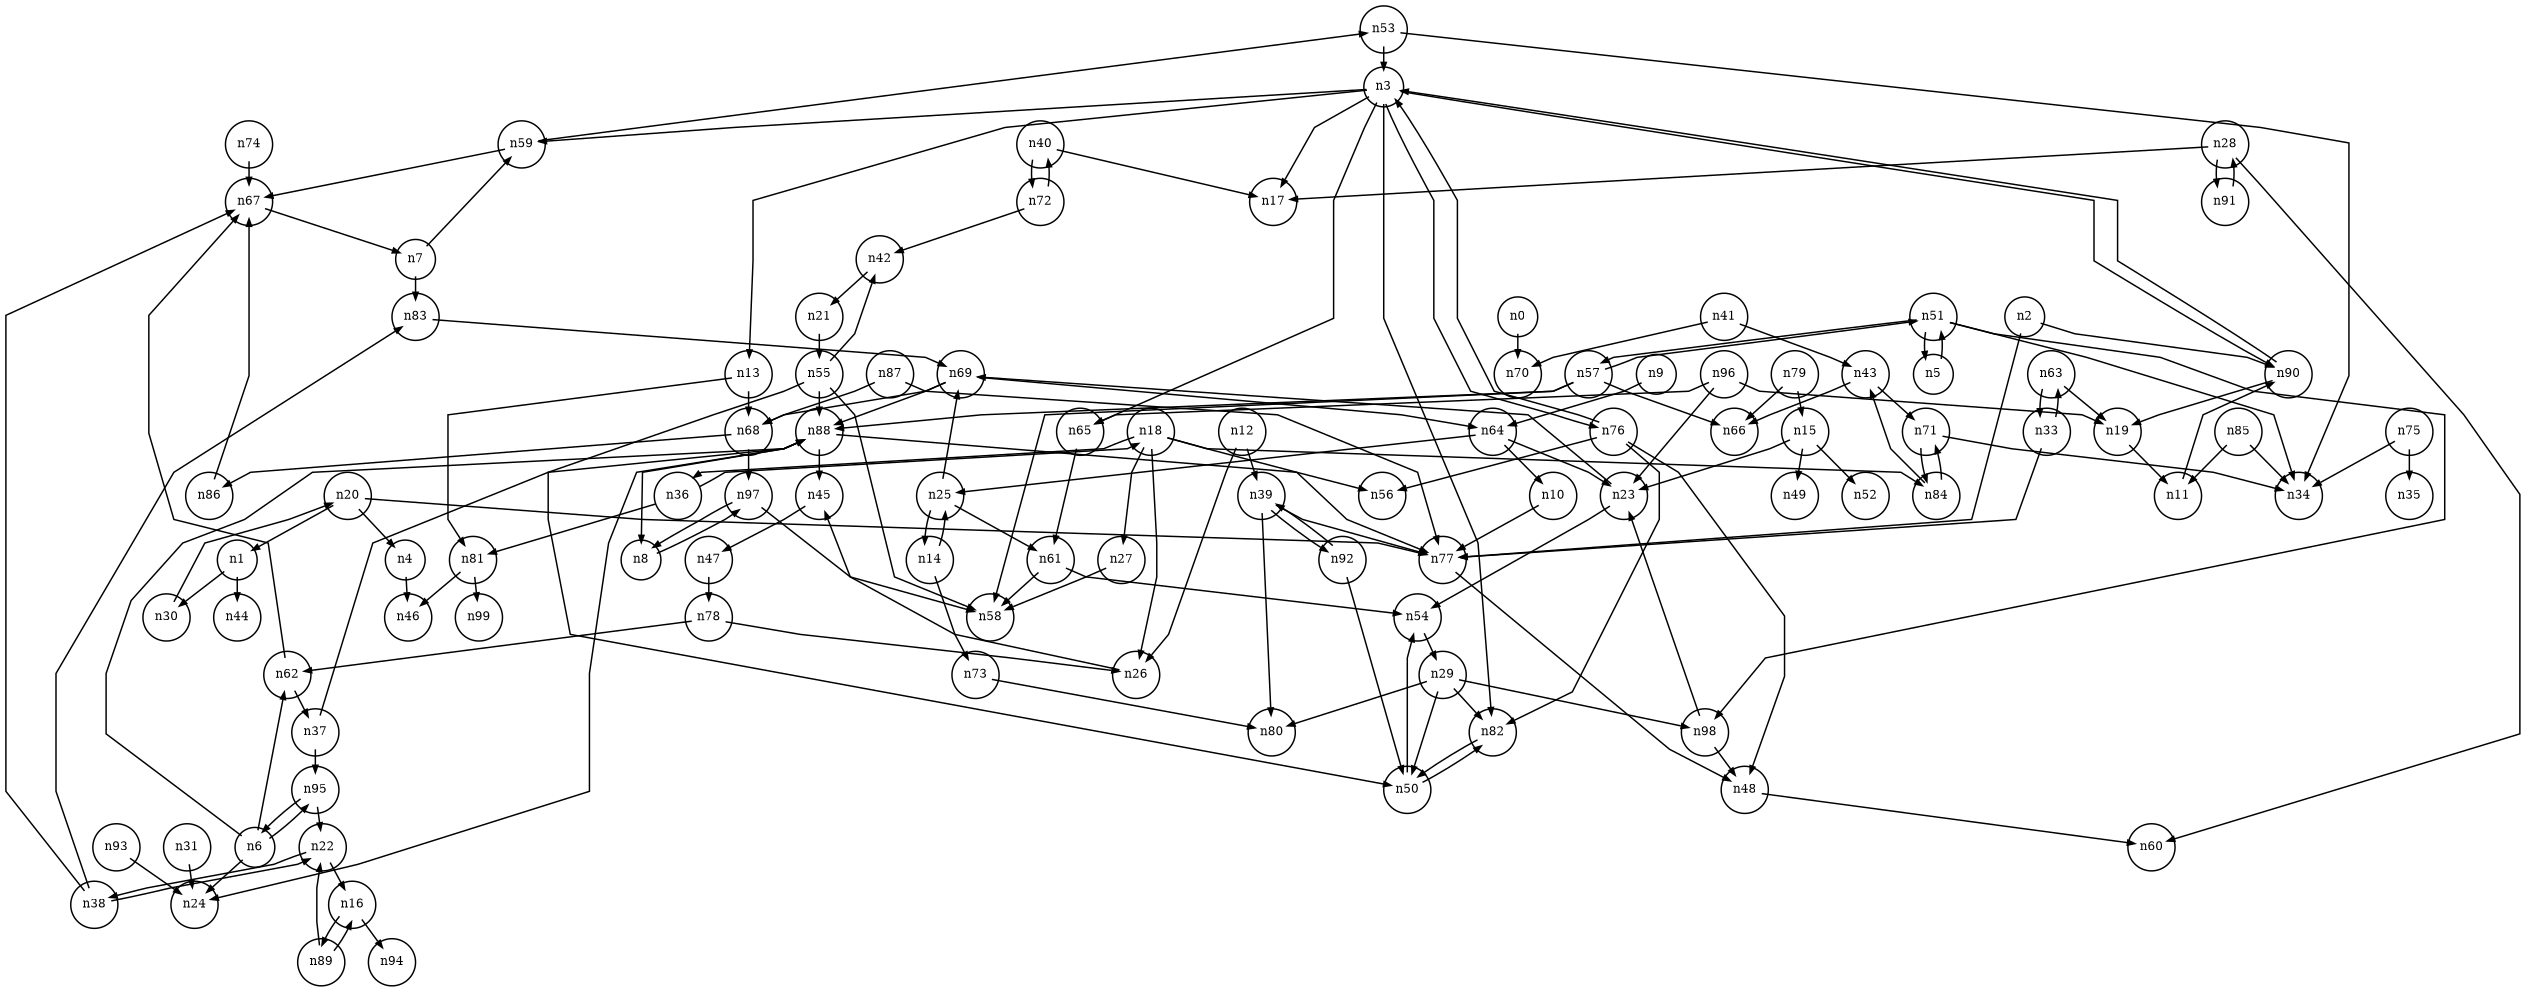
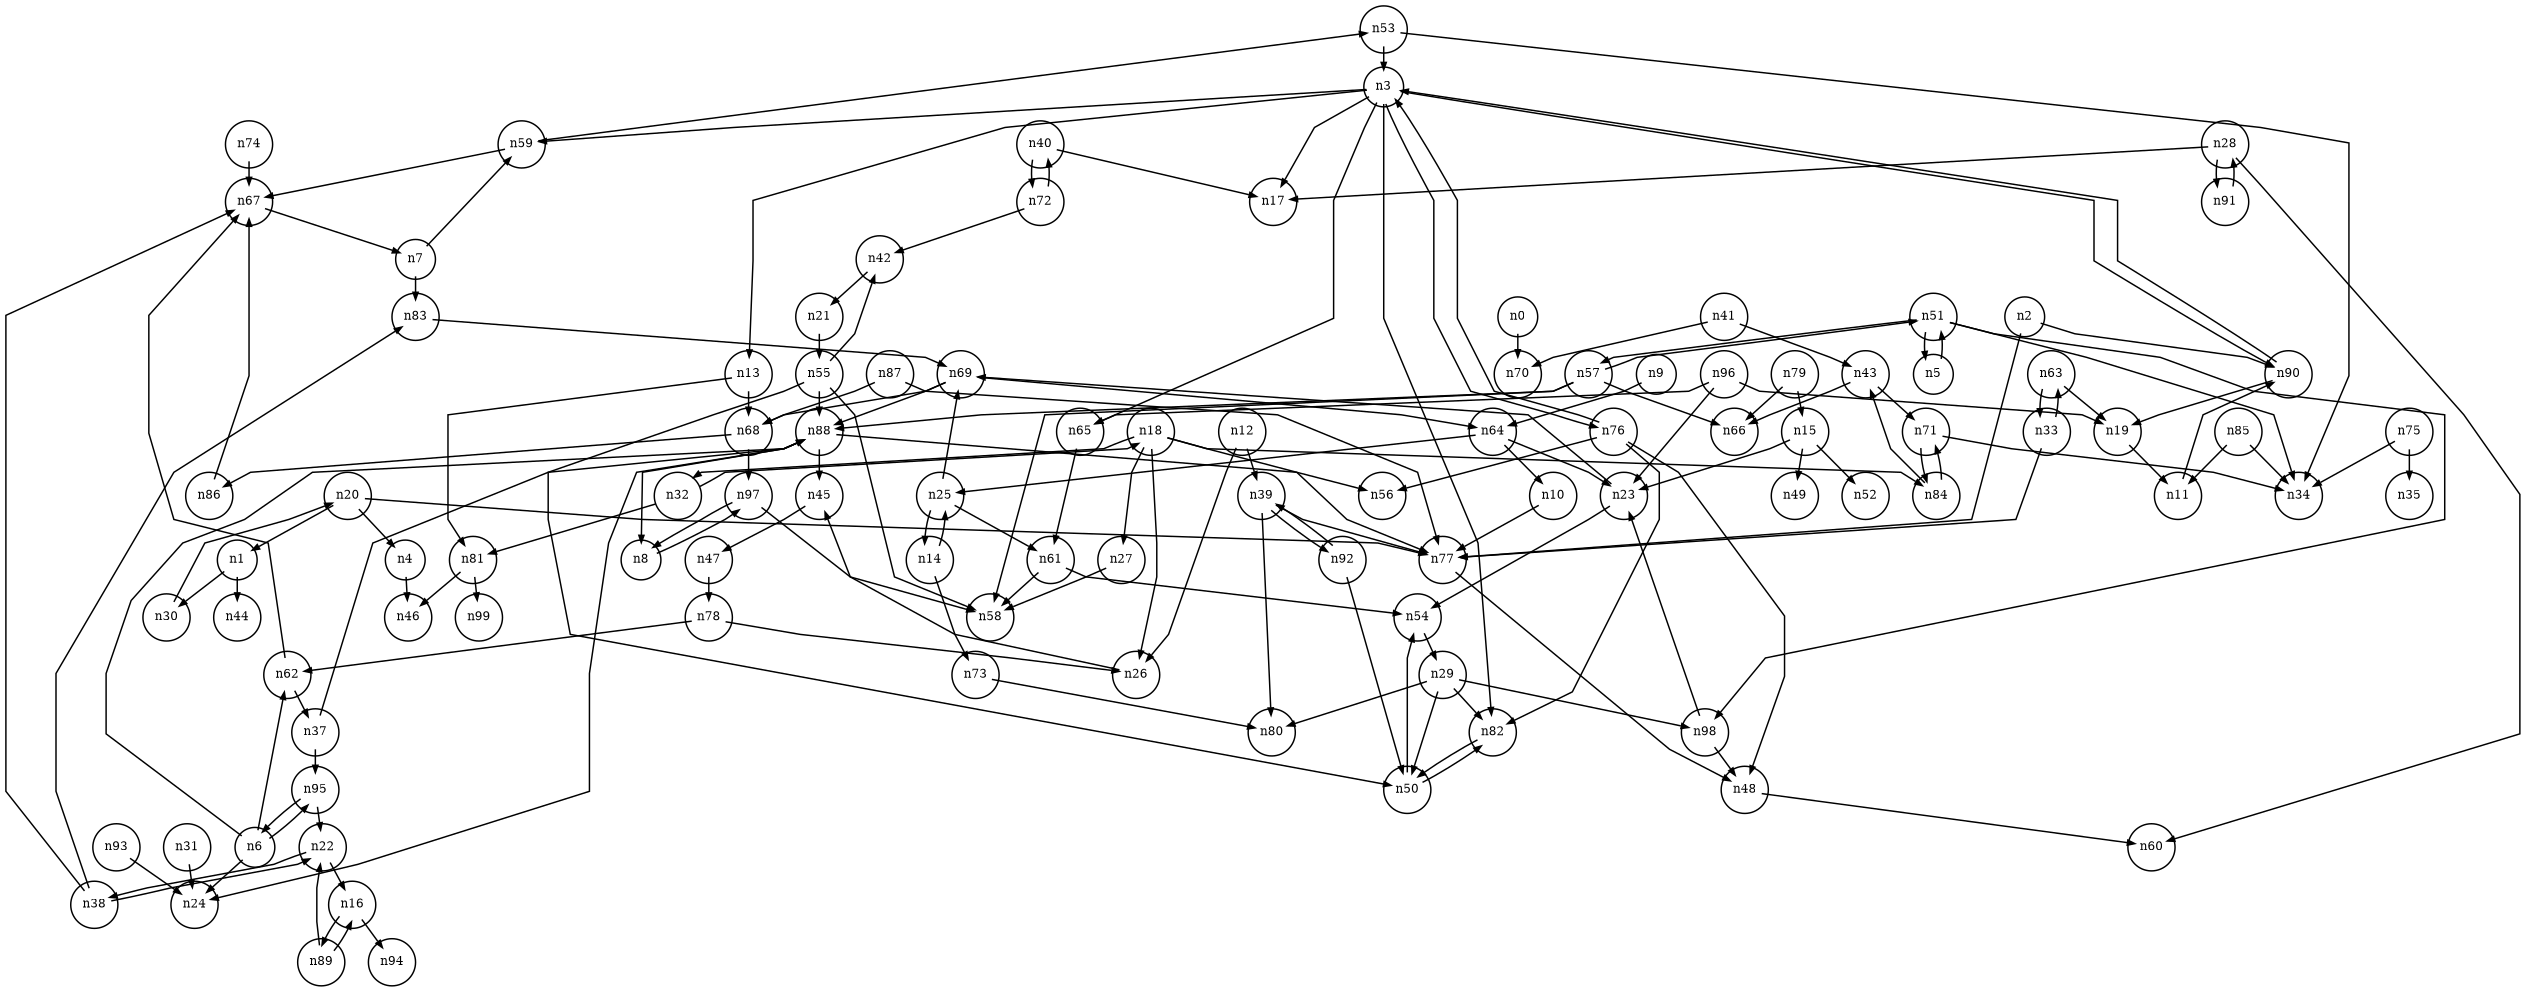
node "n36": label "n36" -> "n32"
